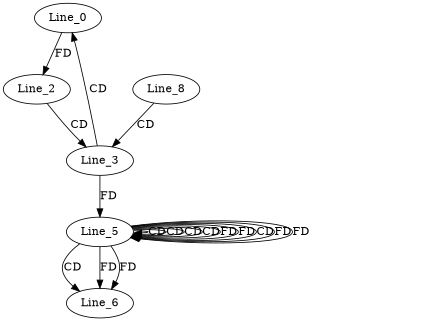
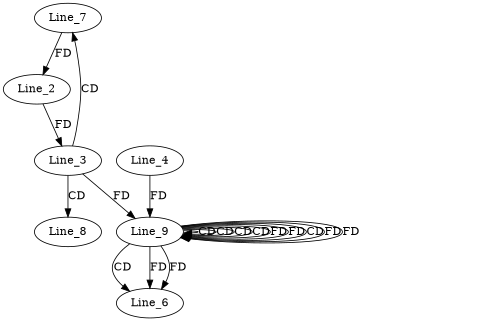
node "Line_0": label "Line_0" -> "Line_7"
edge "Line_8" -> "Line_3": reversed
edge "Line_2" -> "Line_3": label "CD" -> "FD"
node "Line_4": added
node "Line_5": label "Line_5" -> "Line_9"
